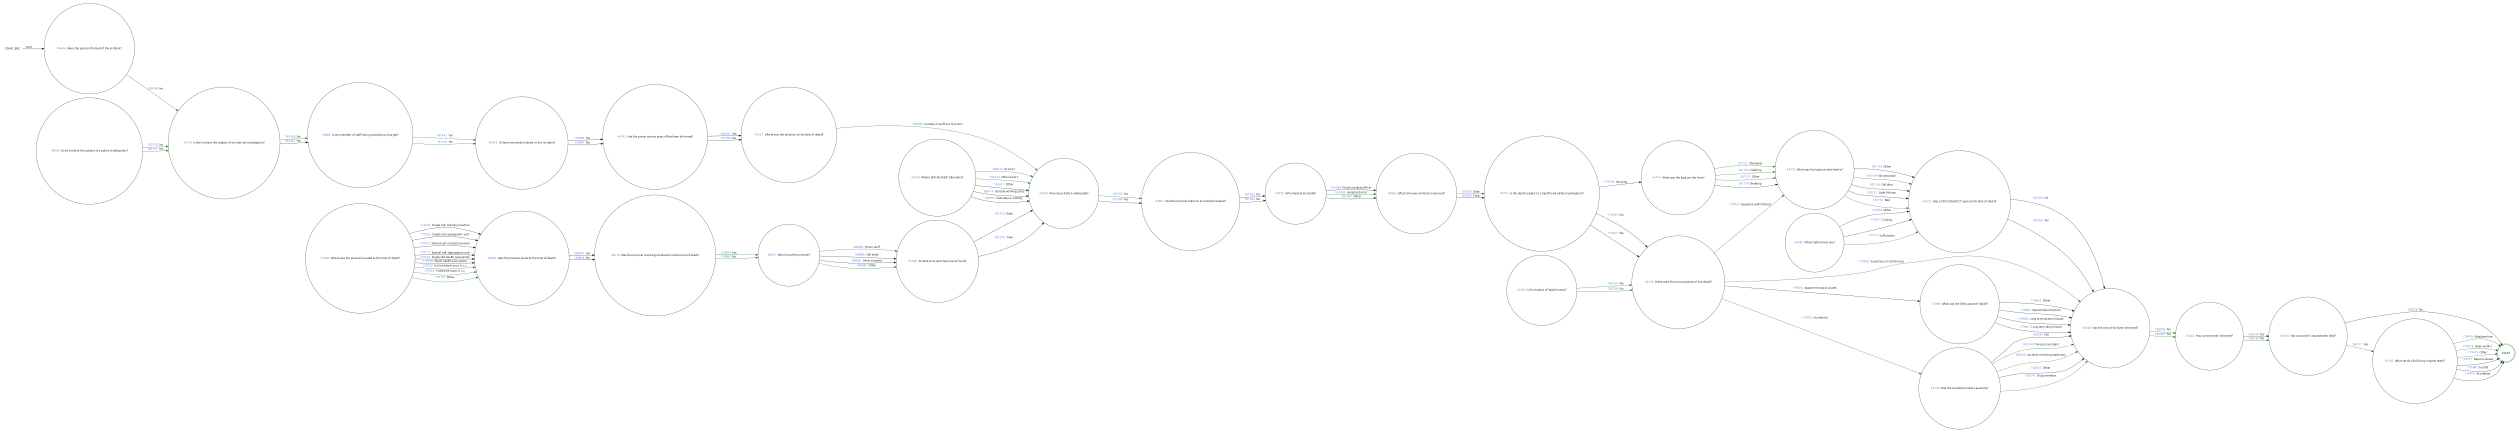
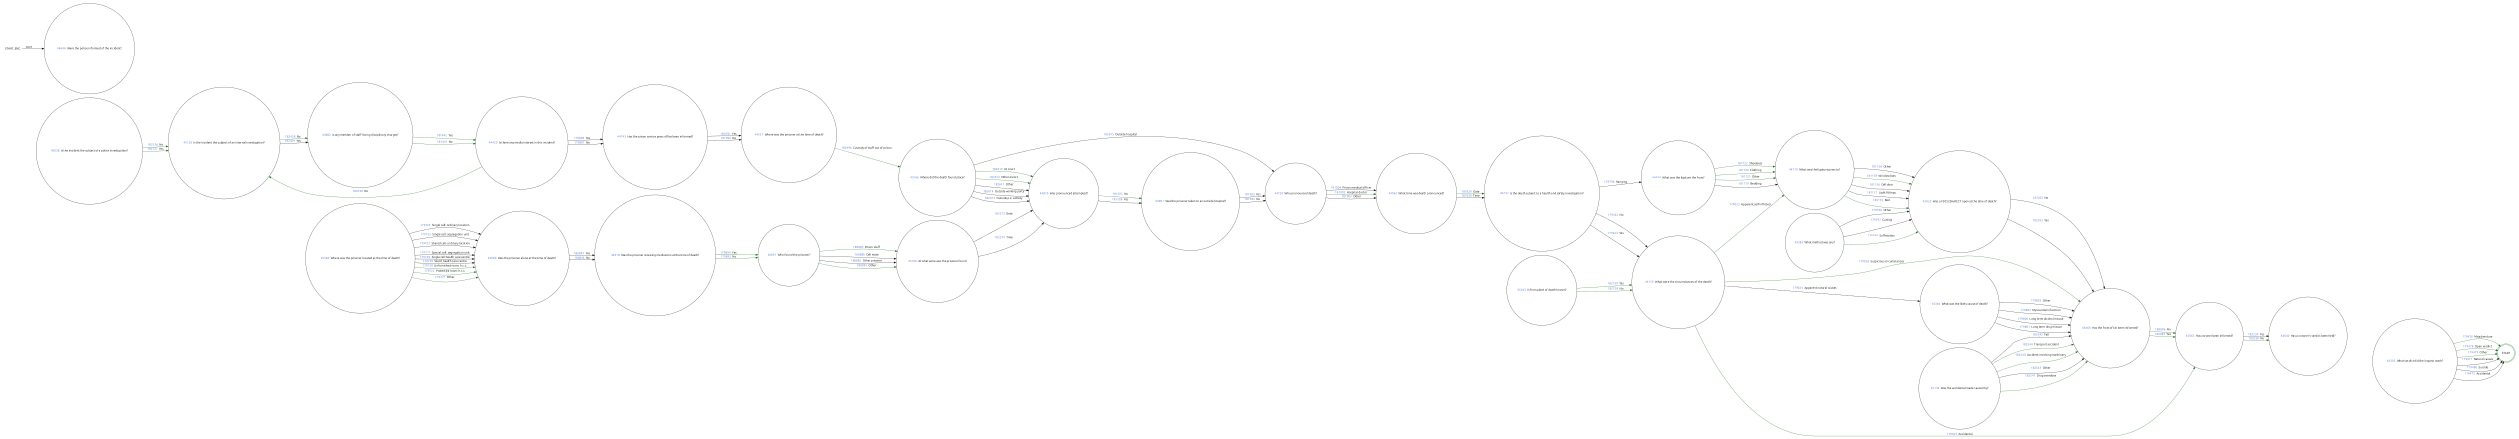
edge "44646" -> "45120": now "44420" -> "45120"
edge "44537" -> "44876": now "44537" -> "45166"
edge "45166" -> "44720": added, label "182615 Outside hospital"
node "44770": text "What was the ligature attached to?" -> "What was the ligature press to?"
node "45166": text "Where did the death take place?" -> "Where did the death found place?"
node "44876": text "Was resuscitation attempted?" -> "Was pronounced attempted?"
node "44720": text "Who medication death?" -> "Who pronounced death?"
node "44962": text "What time was verdict pronounced?" -> "What time was death pronounced?"
node "45108": text "At what time was the prisoner found" -> "At what were was the prisoner found"
edge "44640" -> "START": removed, label "180728 No"
node "44468": text "Has the next of kin been informed?" -> "Has the from of kin been informed?"
edge "44159" -> "45144": now "44159" -> "45063"
node "44640": text "Has a coroner's inquest been held?" -> "Has a coroner's verdict been held?"
edge "44640" -> "44303": removed, label "180727 Yes"
node "44303": text "What verdict did facing inquest reach?" -> "What verdict did the inquest reach?"
